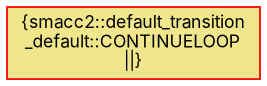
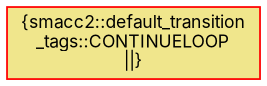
node "{smacc2::default_transition _default::CONTINUELOOP ||}": label "{smacc2::default_transition _default::CONTINUELOOP ||}" -> "{smacc2::default_transition _tags::CONTINUELOOP ||}"
